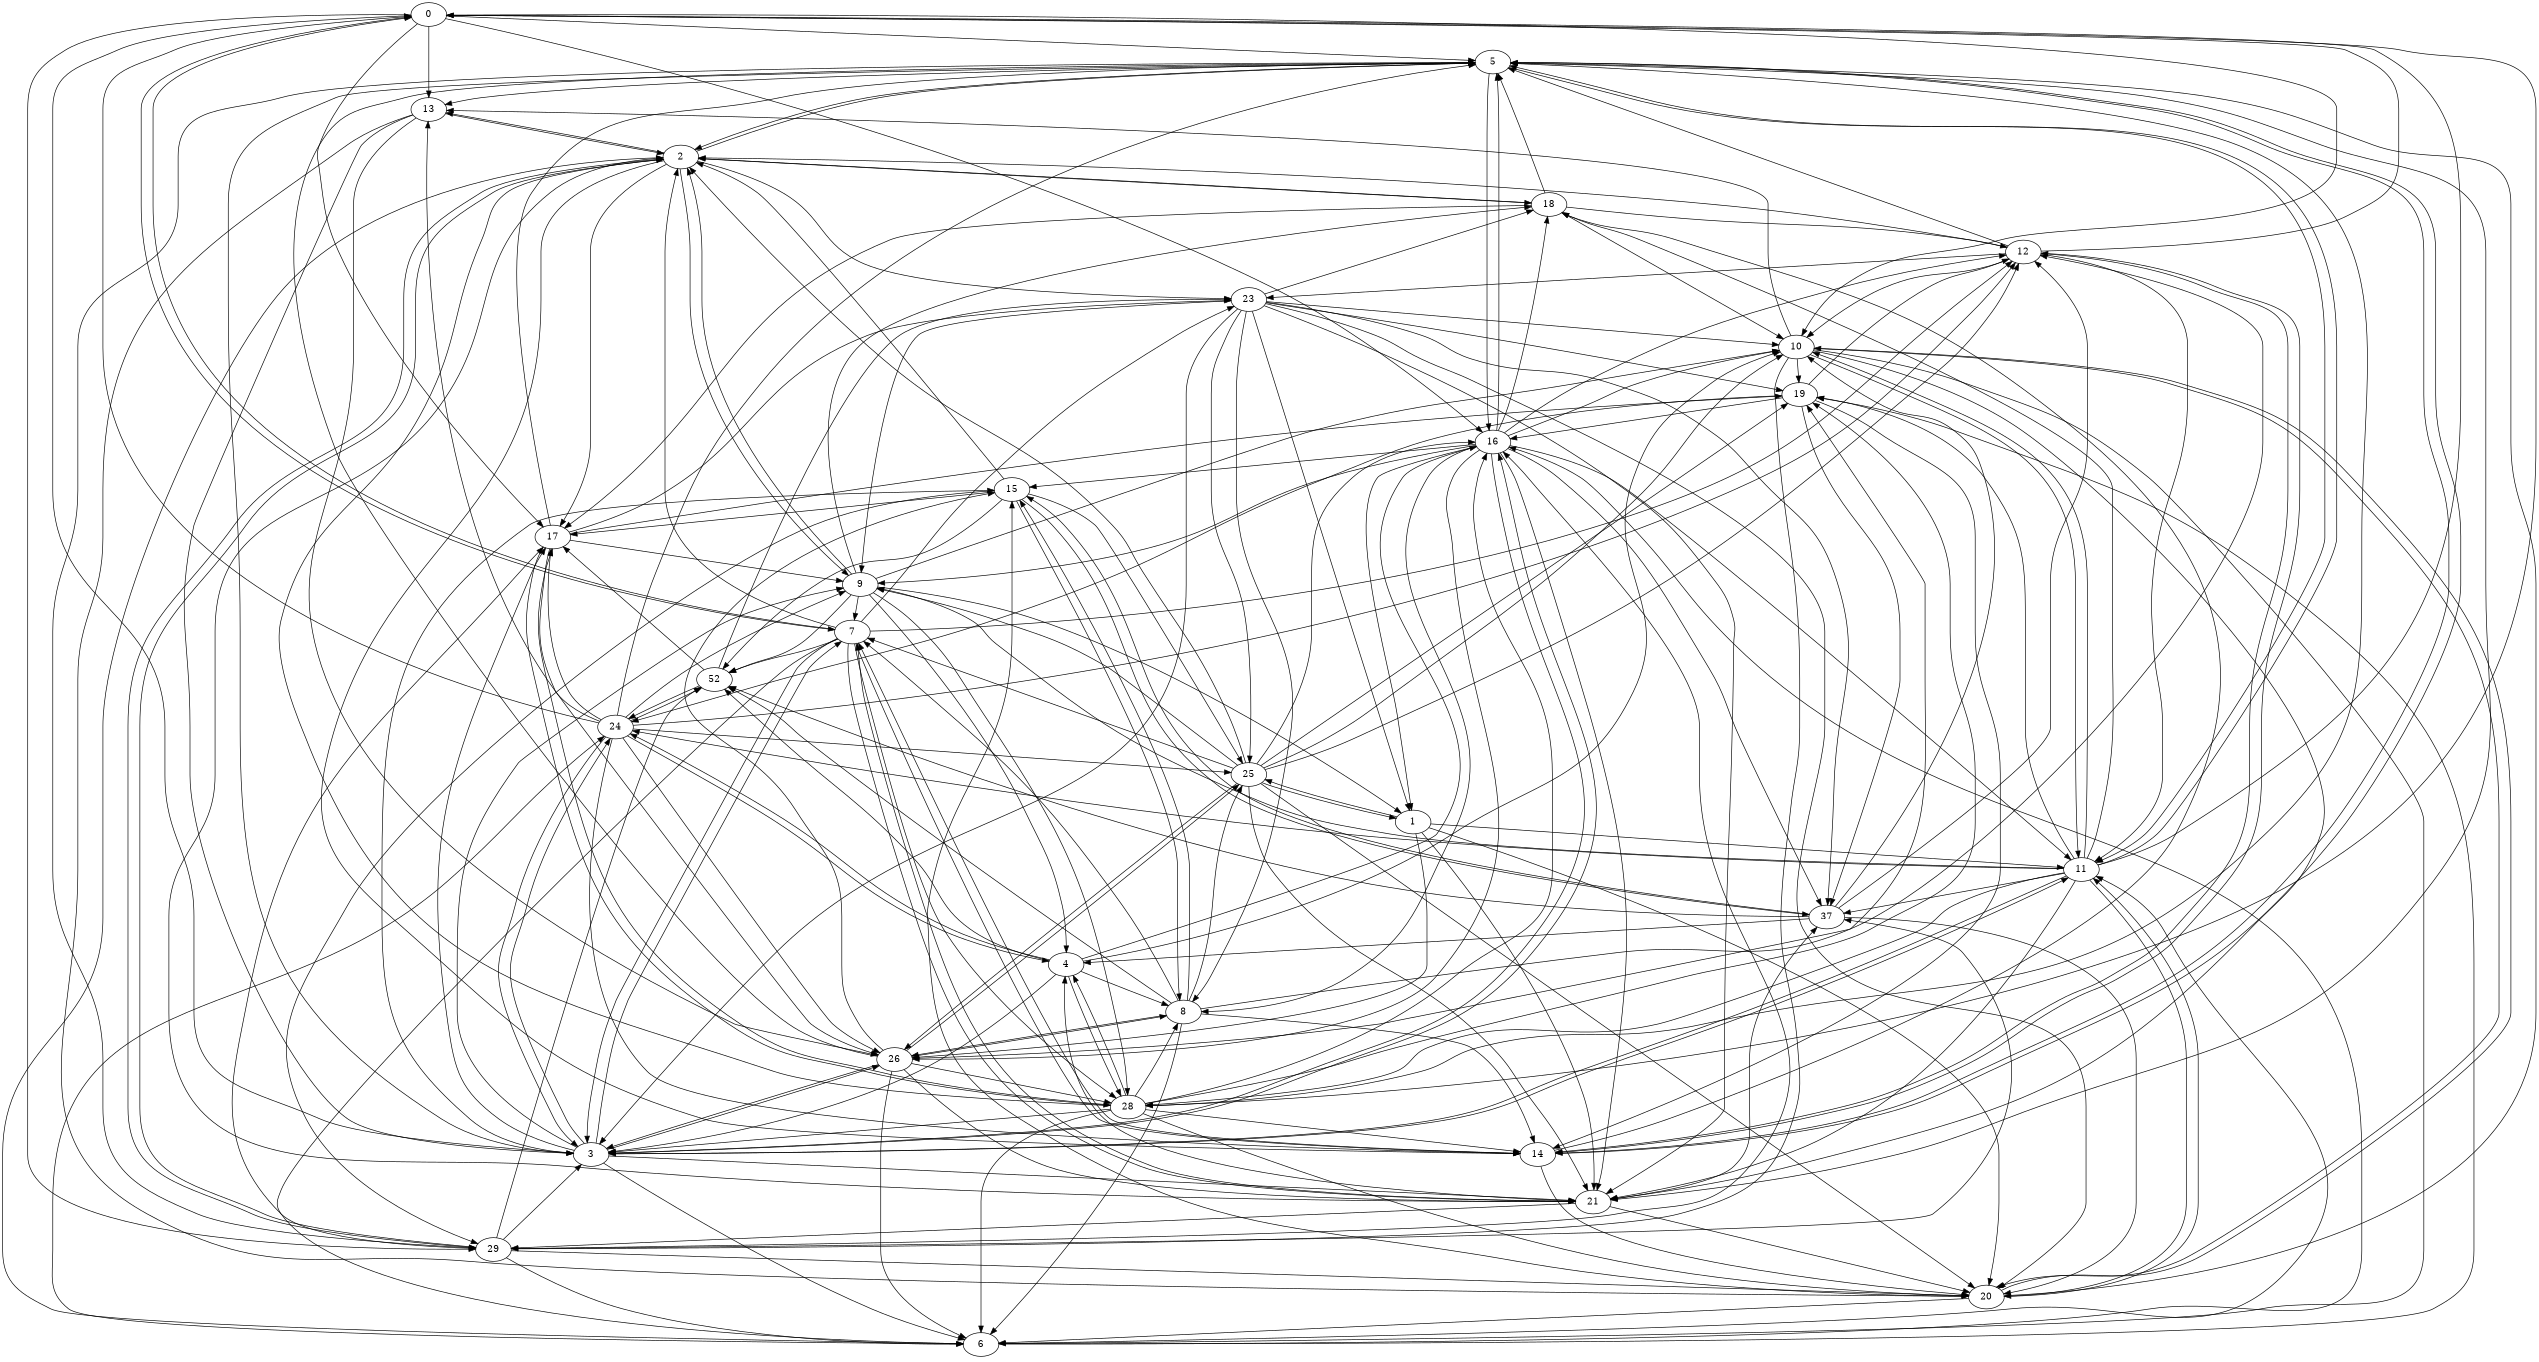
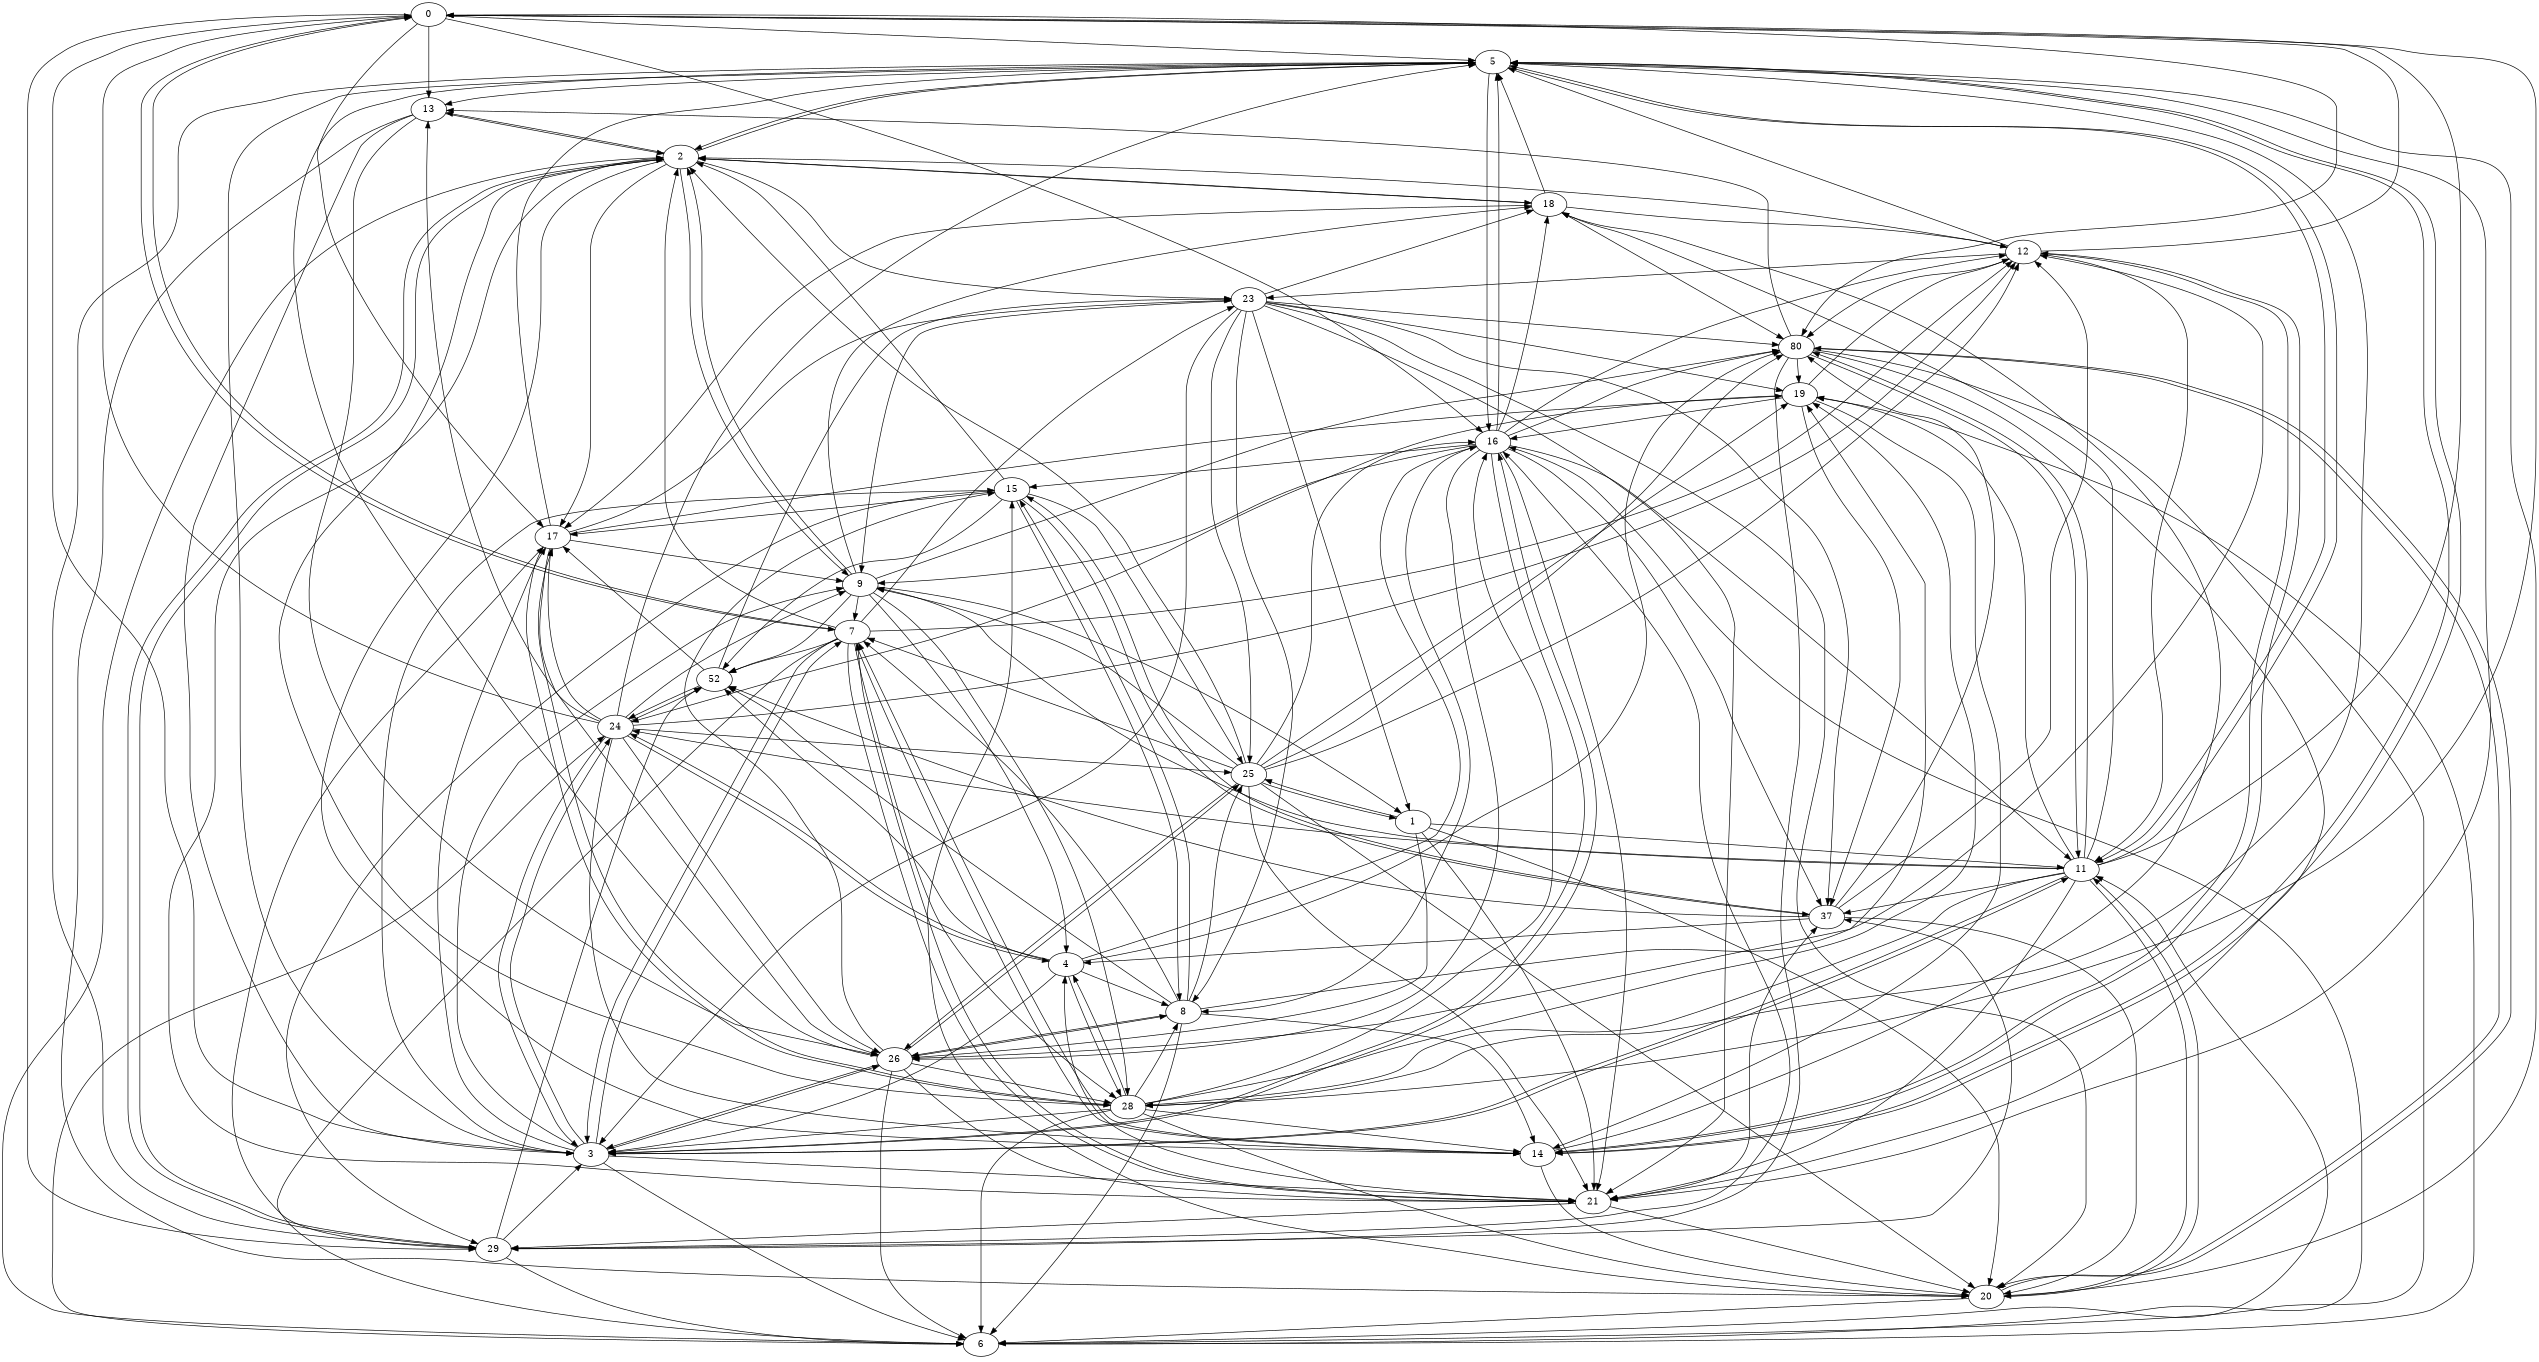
node "10": label "10" -> "80"
edge "16" -> "1": removed
edge "29" -> "20": removed
